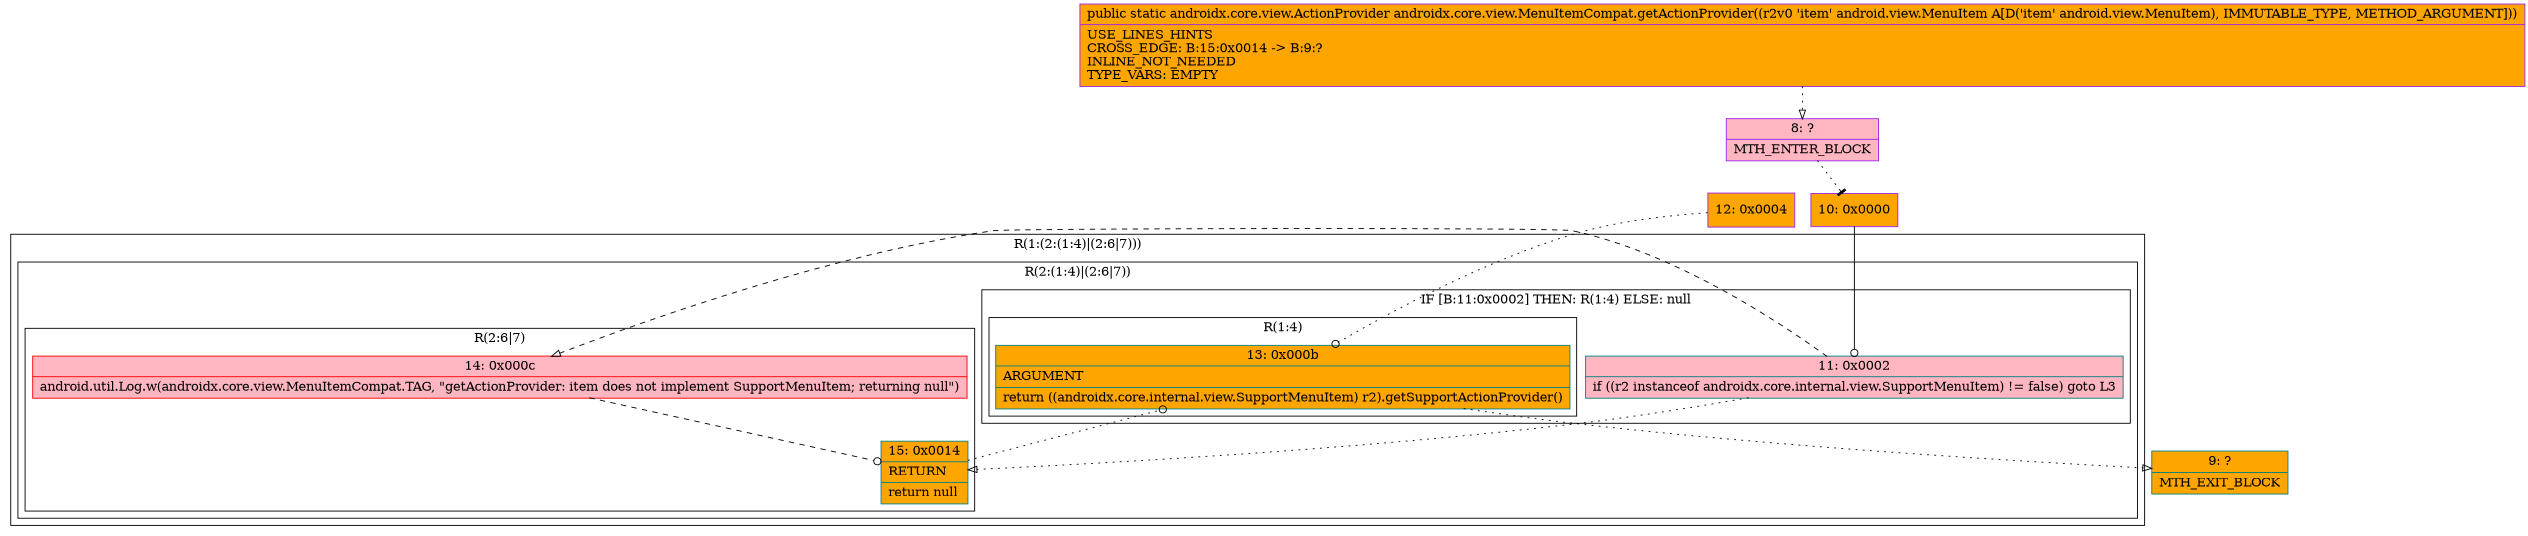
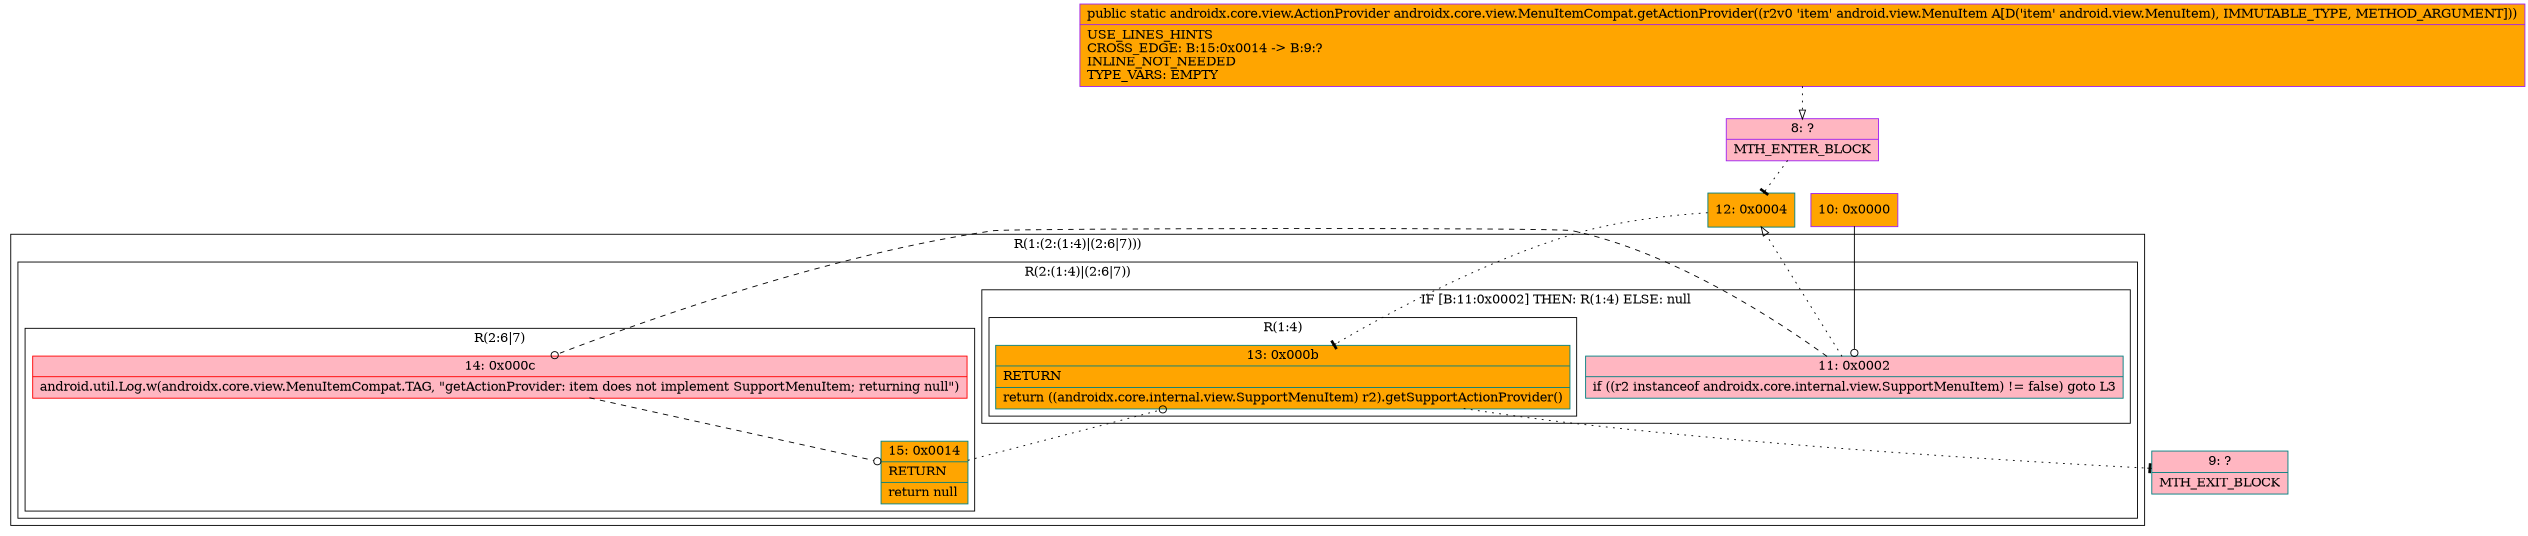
edge "8: ?" -> "10: 0x0000": now "8: ?" -> "12: 0x0004"
node "12: 0x0004": color purple -> teal
edge "11: 0x0002" -> "14: 0x000c": arrowhead onormal -> odot
edge "12: 0x0004" -> "13: 0x000b": arrowhead odot -> tee
node "13: 0x000b": text "ARGUMENT" -> "RETURN"
edge "11: 0x0002" -> "15: 0x0014": now "11: 0x0002" -> "12: 0x0004"
edge "13: 0x000b" -> "9: ?": arrowhead onormal -> tee
node "9: ?": fillcolor orange -> lightpink
